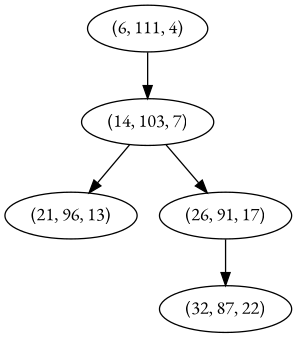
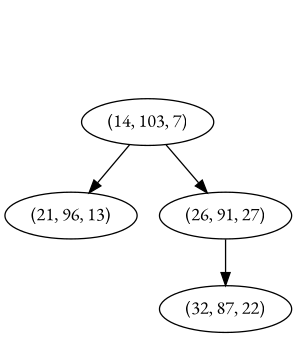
node "(6, 111, 4)": removed
node "(26, 91, 17)": label "(26, 91, 17)" -> "(26, 91, 27)"
